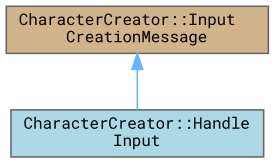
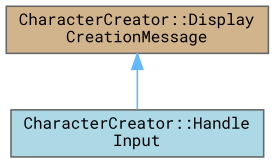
node "CharacterCreator::Input CreationMessage": label "CharacterCreator::Input CreationMessage" -> "CharacterCreator::Display CreationMessage"
